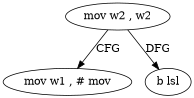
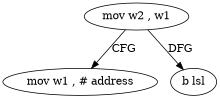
node "mov w2 , w2": label "mov w2 , w2" -> "mov w2 , w1"
node "mov w1 , # mov": label "mov w1 , # mov" -> "mov w1 , # address"
